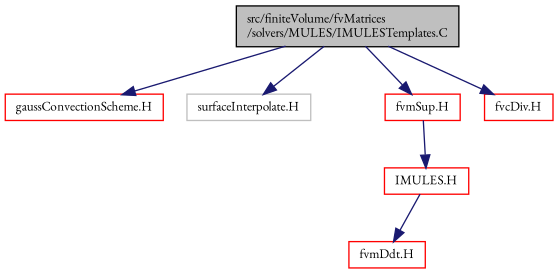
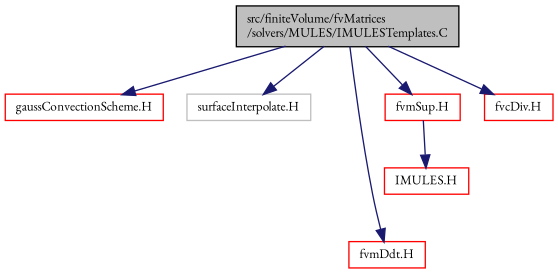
edge "IMULES.H" -> "fvmDdt.H": now "src/finiteVolume/fvMatrices /solvers/MULES/IMULESTemplates.C" -> "fvmDdt.H"
